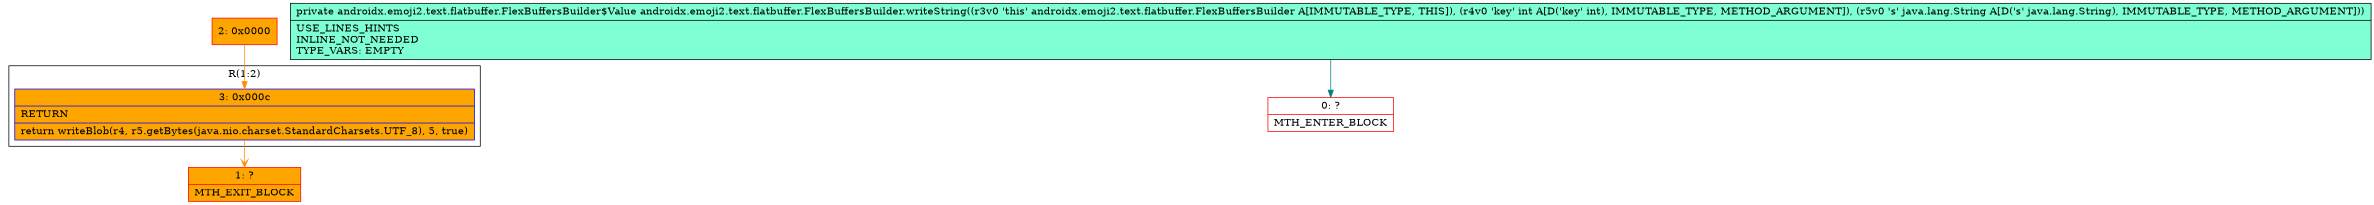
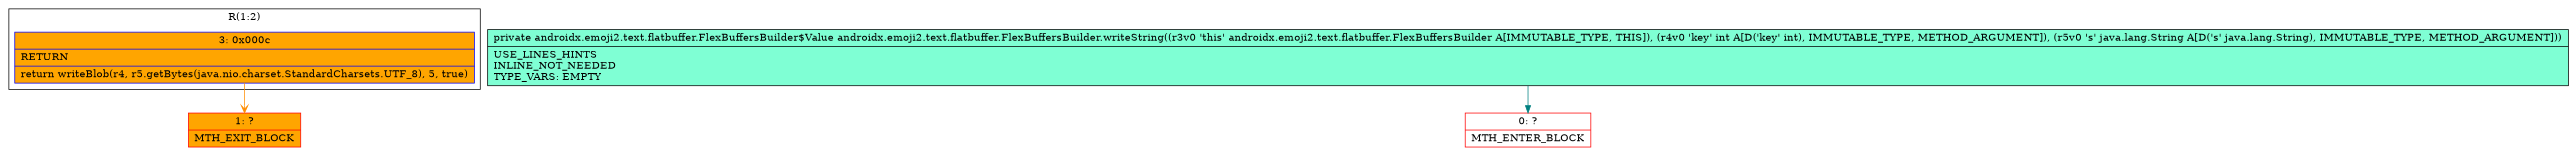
node "2: 0x0000": removed
